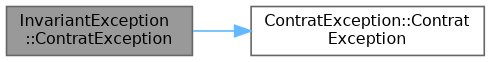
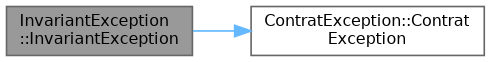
node "InvariantException ::ContratException": label "InvariantException ::ContratException" -> "InvariantException ::InvariantException"
